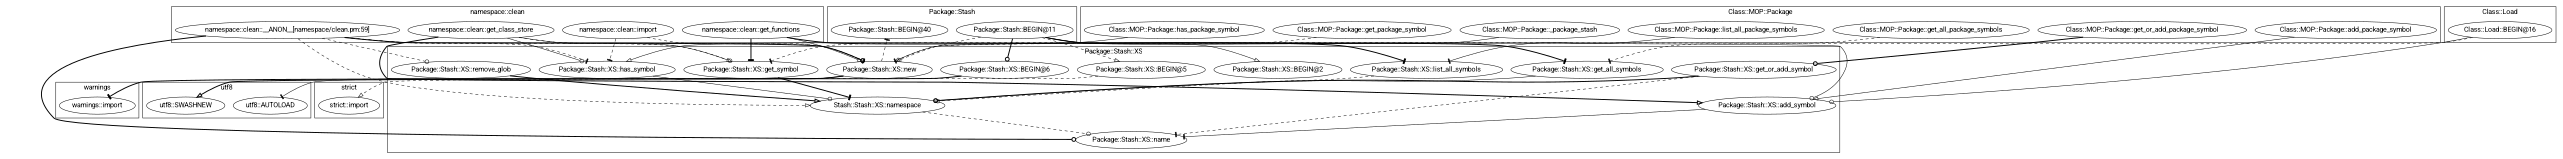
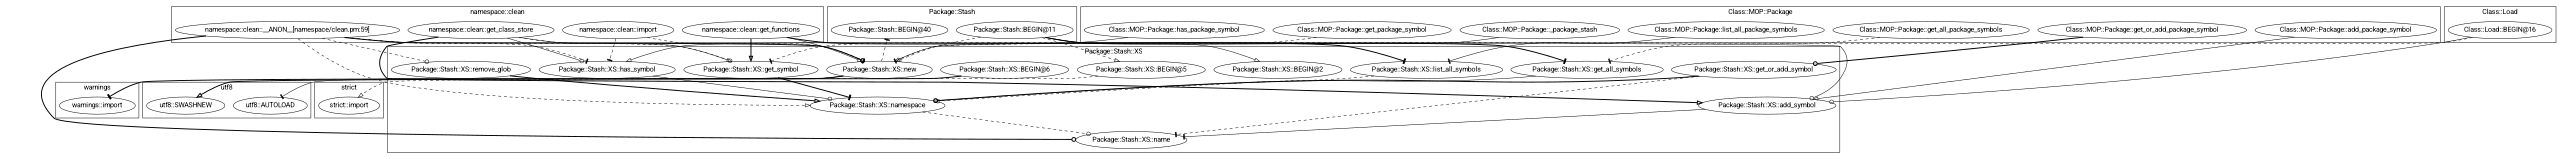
edge "namespace::clean::get_functions" -> "Package::Stash::XS::get_symbol": arrowhead tee -> onormal
edge "Package::Stash::BEGIN@11" -> "Package::Stash::XS::BEGIN@6": removed
node "Stash::Stash::XS::namespace": label "Stash::Stash::XS::namespace" -> "Package::Stash::XS::namespace"
